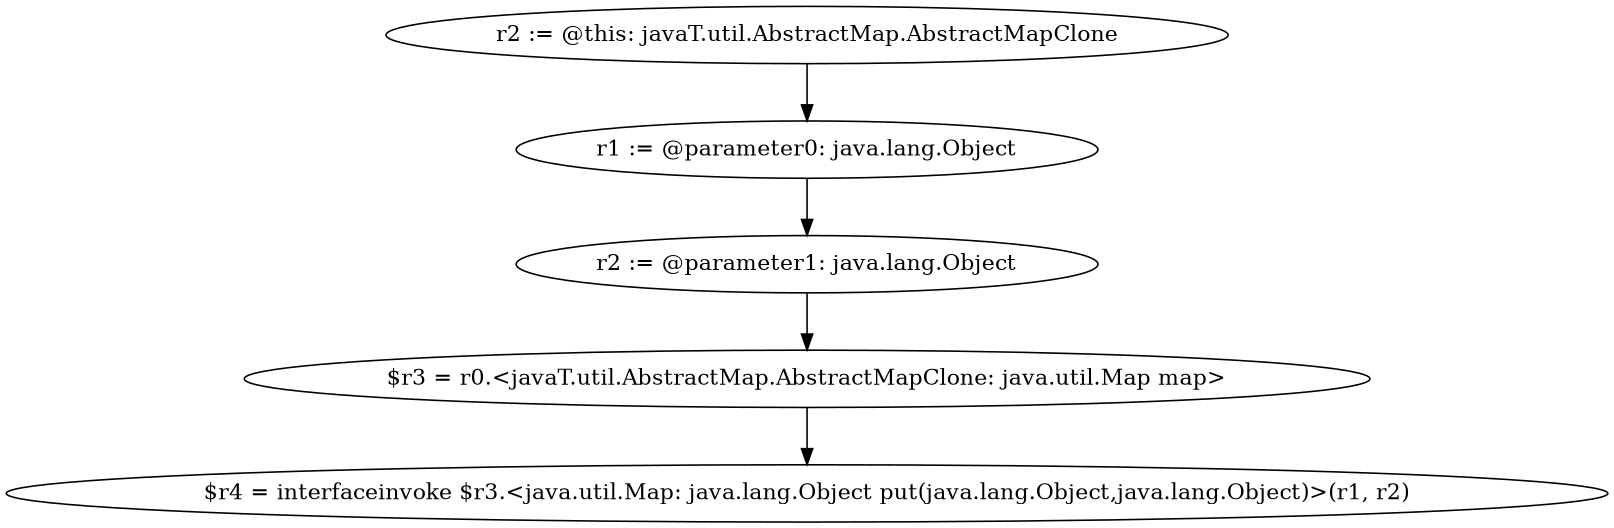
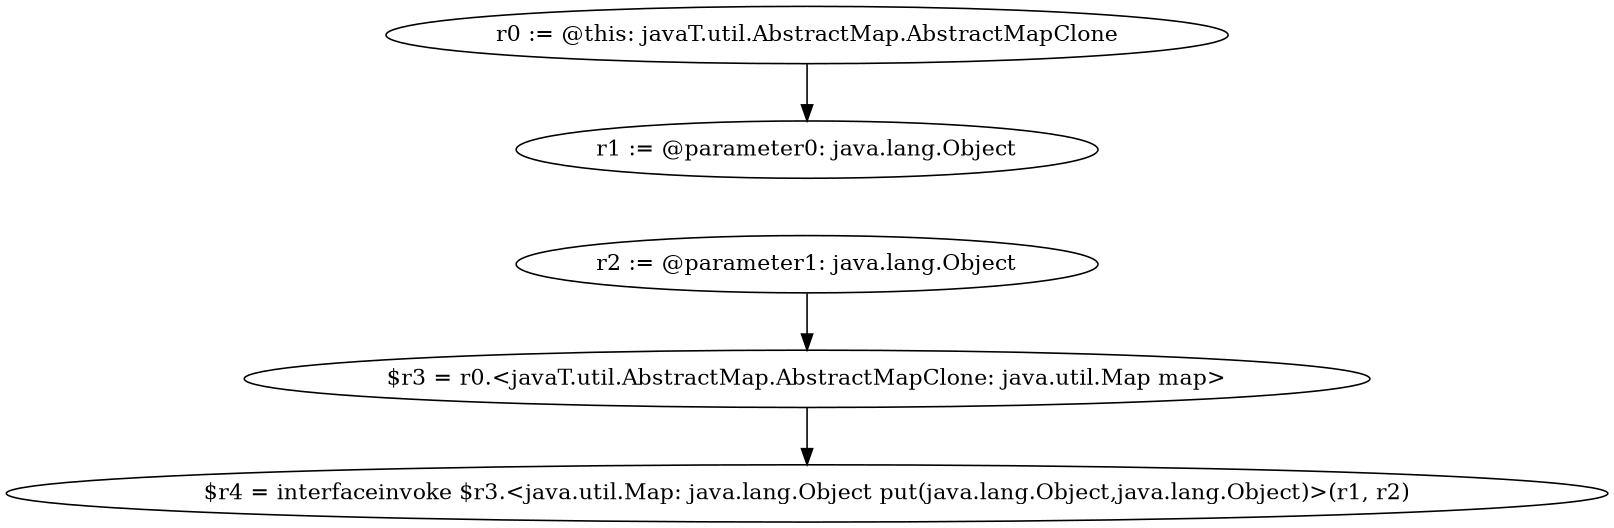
node "r2 := @this: javaT.util.AbstractMap.AbstractMapClone": label "r2 := @this: javaT.util.AbstractMap.AbstractMapClone" -> "r0 := @this: javaT.util.AbstractMap.AbstractMapClone"
edge "r1 := @parameter0: java.lang.Object" -> "r2 := @parameter1: java.lang.Object": removed
